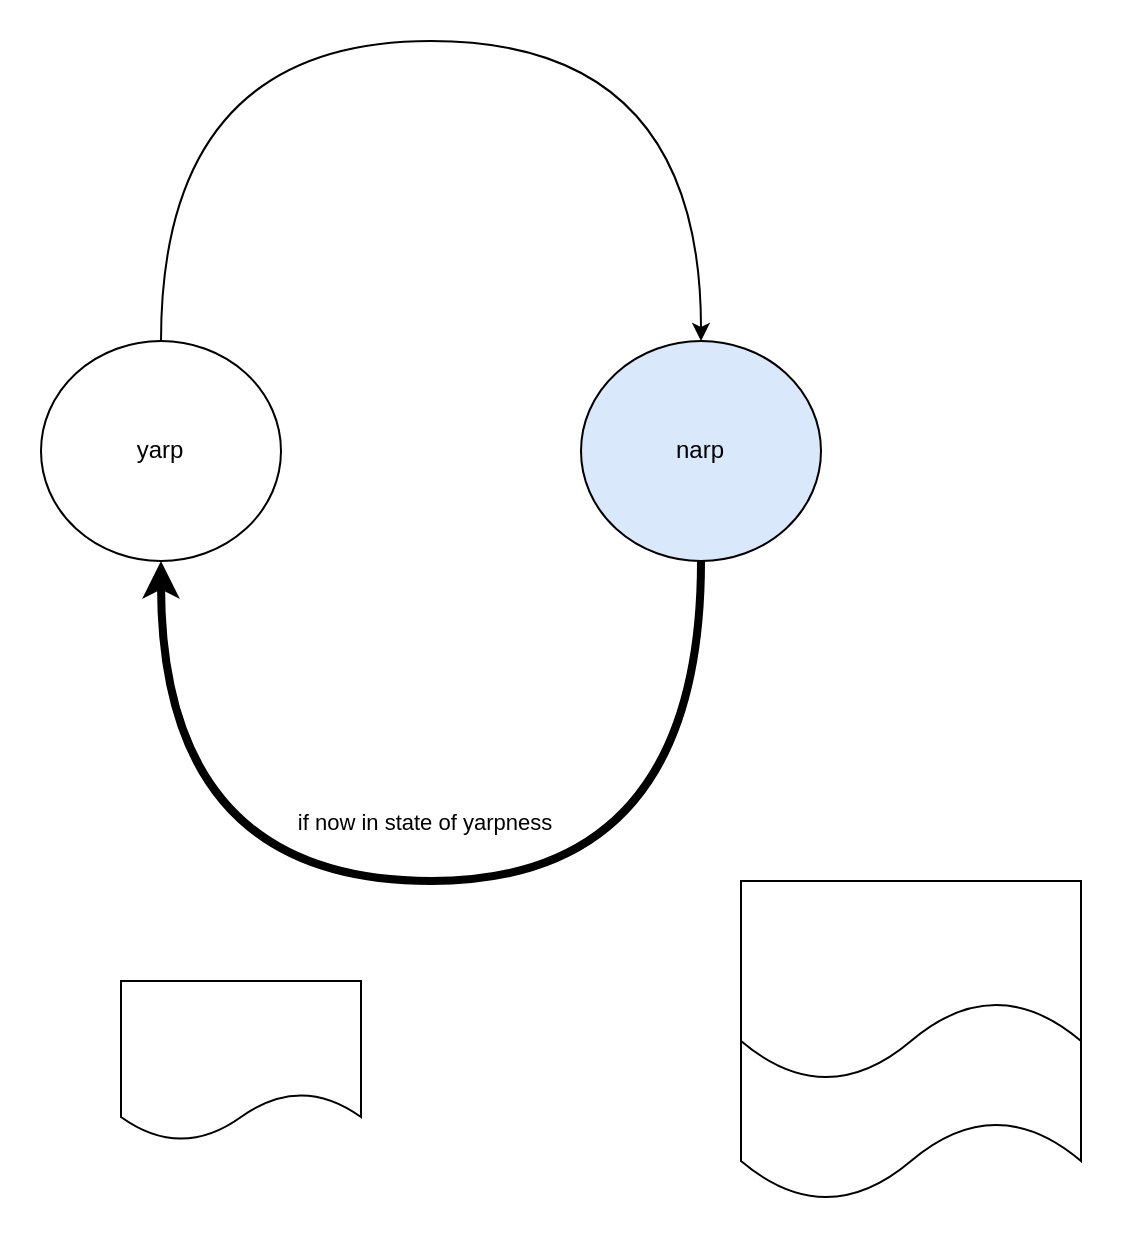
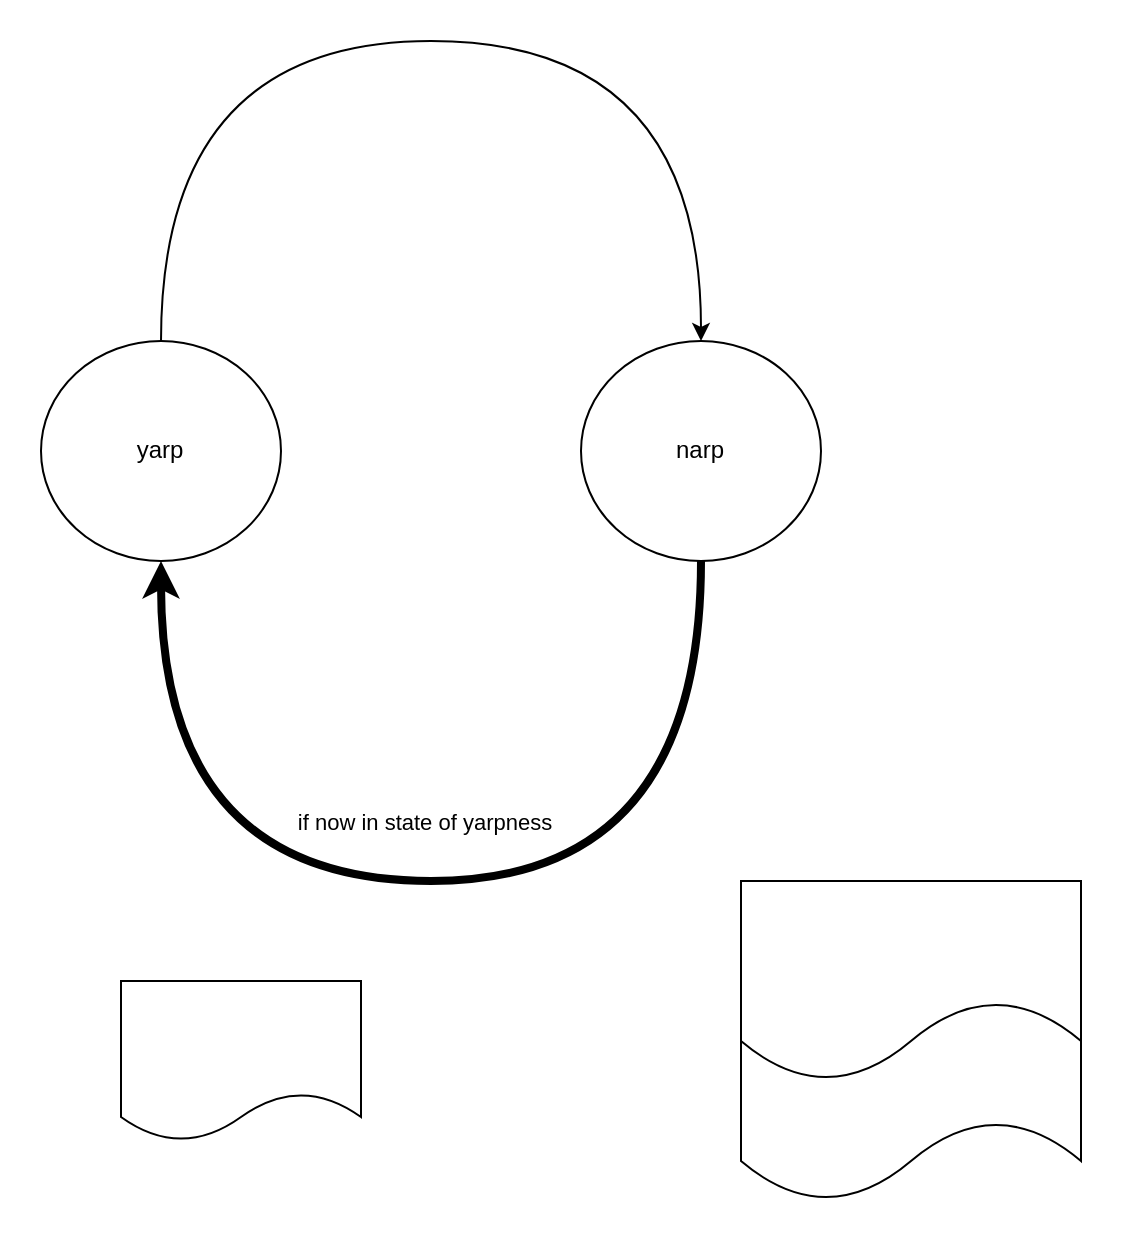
node "narp": fillcolor #dae8fc -> #ffffff
